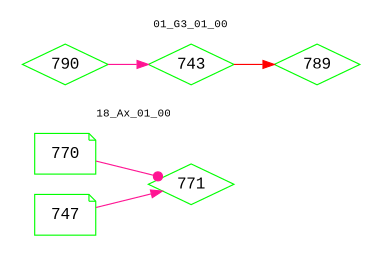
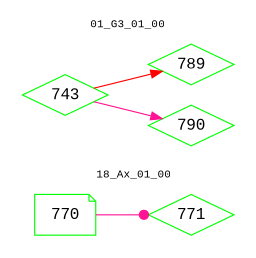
edge "790" -> "743": reversed
node "747": removed
